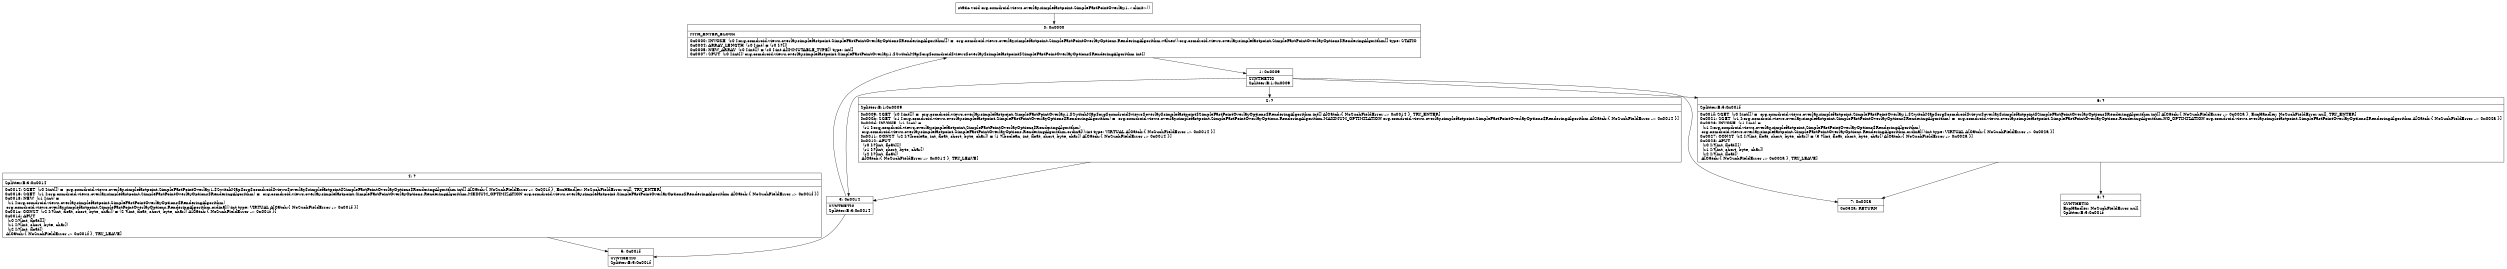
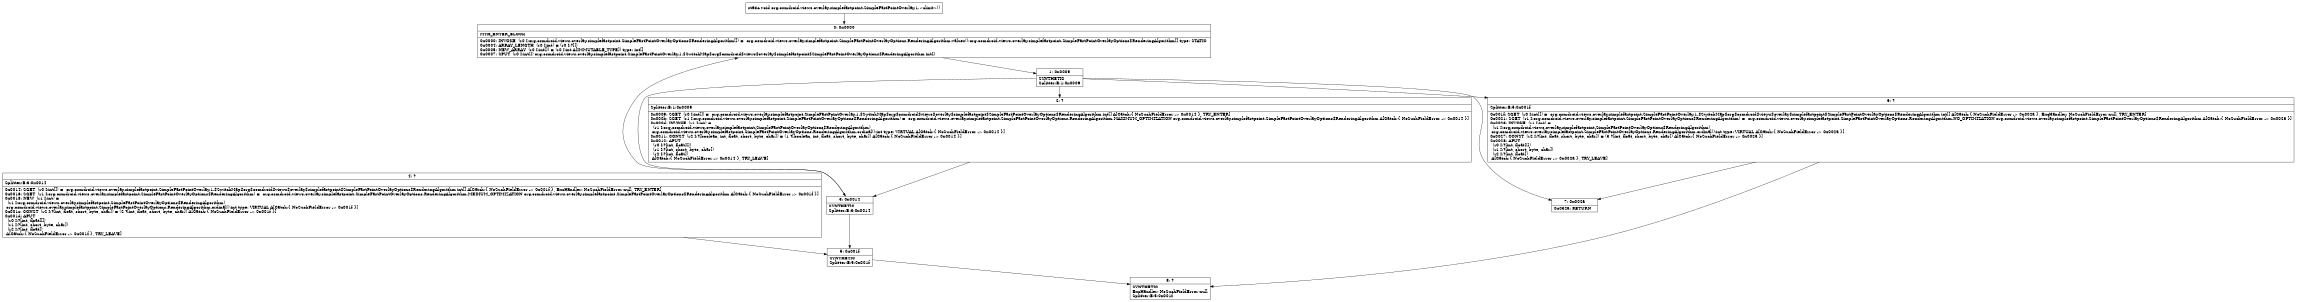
node "6: ?": text "0x0028: APUT" -> "2x0028: APUT"
edge "5: 0x001f" -> "8: ?": added
